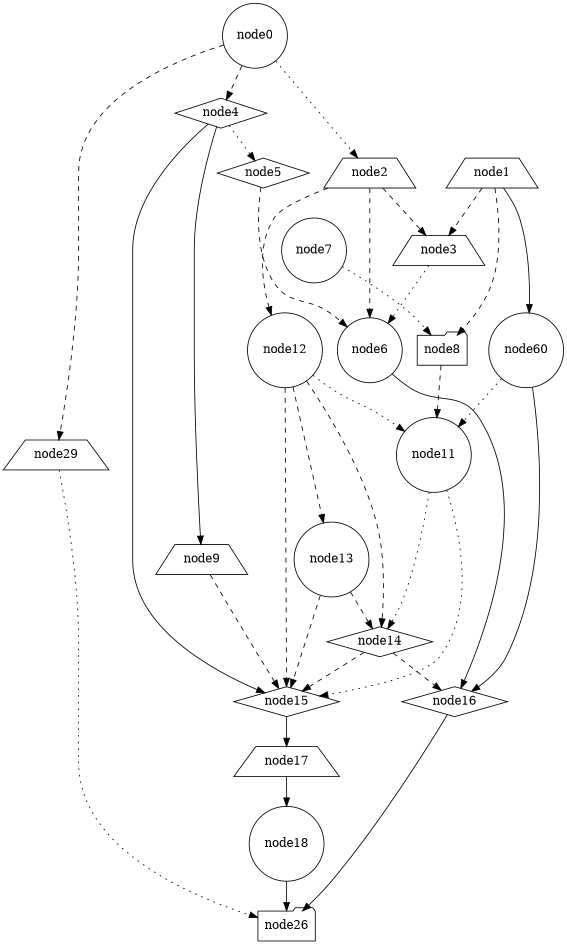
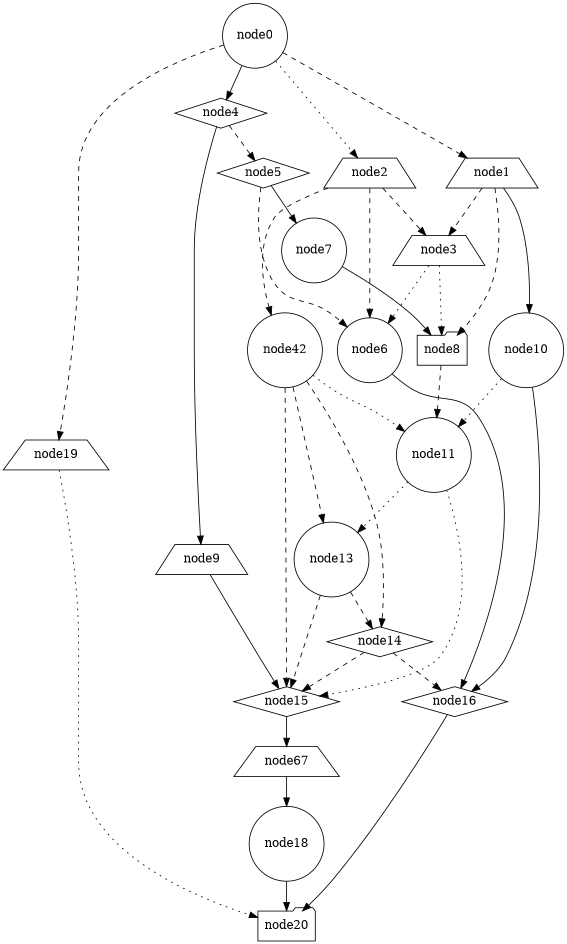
edge "node0" -> "node4": style dashed -> solid
edge "node0" -> "node1": added
edge "node4" -> "node5": style dotted -> dashed
edge "node5" -> "node7": added
edge "node7" -> "node8": style dotted -> solid
edge "node3" -> "node8": added
node "node12": label "node12" -> "node42"
node "node60": label "node60" -> "node10"
edge "node4" -> "node15": removed
node "node29": label "node29" -> "node19"
edge "node11" -> "node14": now "node11" -> "node13"
edge "node9" -> "node15": style dashed -> solid
node "node17": label "node17" -> "node67"
node "node26": label "node26" -> "node20"
